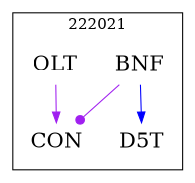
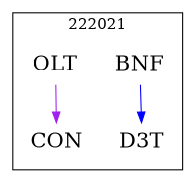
edge "BNF" -> "CON": removed
node "D5T": label "D5T" -> "D3T"
